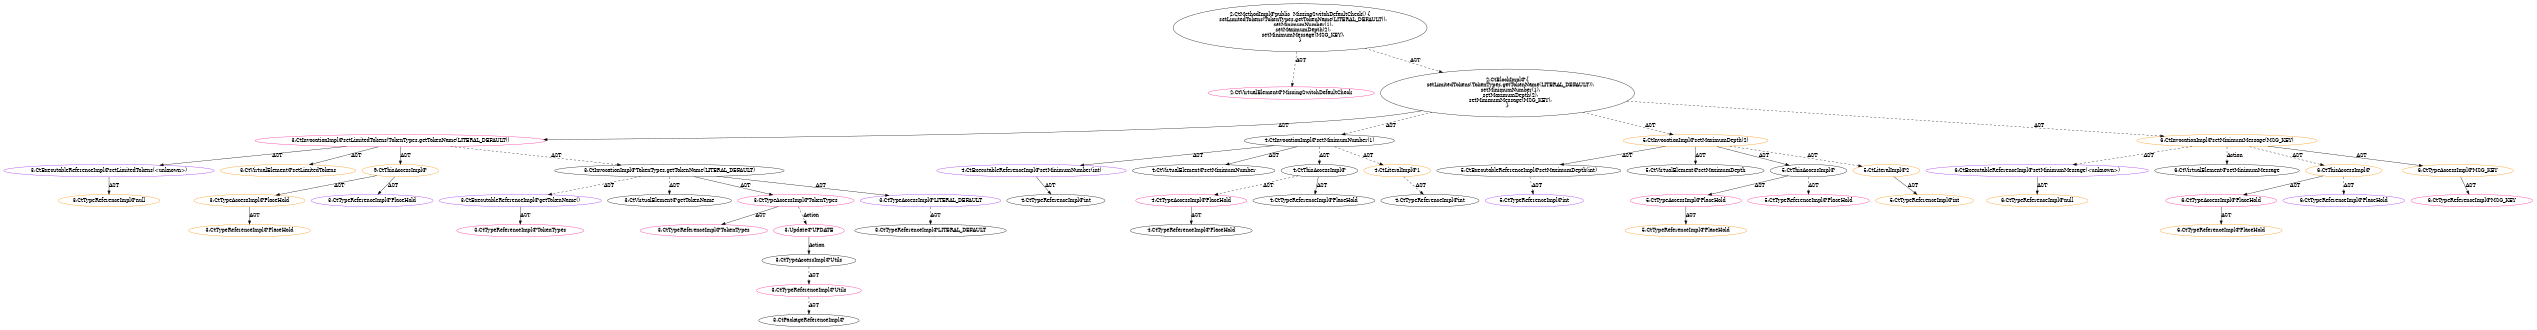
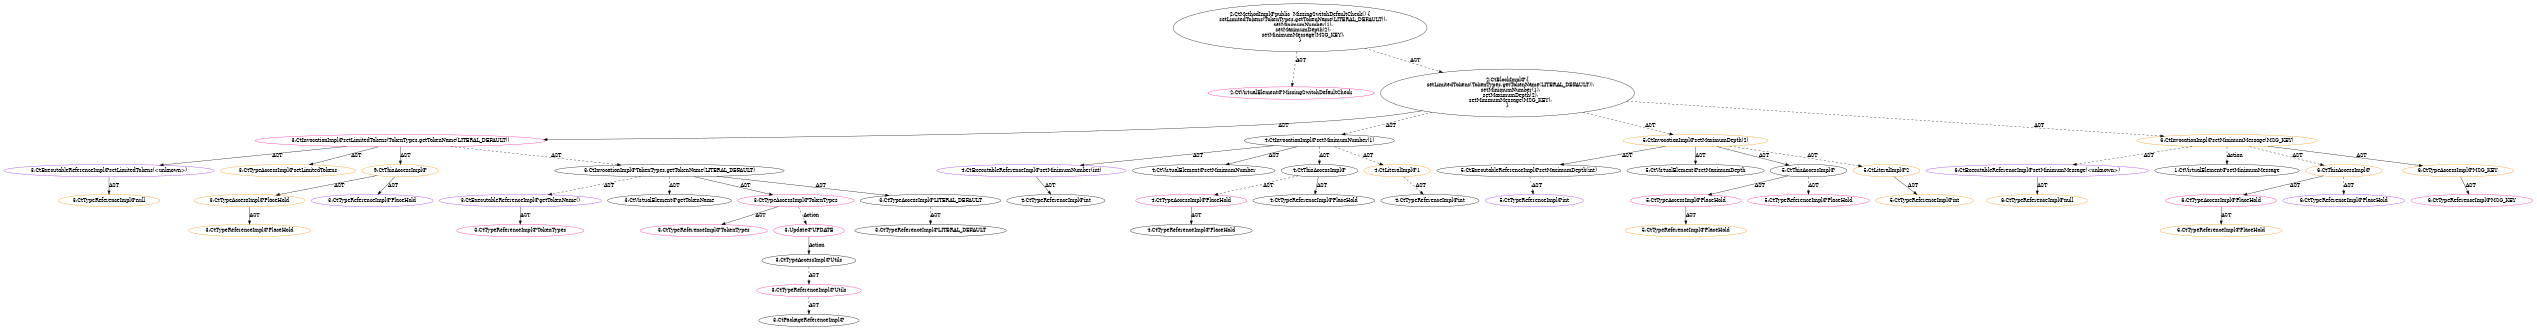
node "3:CtVirtualElement@setLimitedTokens": label "3:CtVirtualElement@setLimitedTokens" -> "3:CtTypeAccessImpl@setLimitedTokens"
node "6:CtVirtualElement@setMinimumMessage": label "6:CtVirtualElement@setMinimumMessage" -> "1:CtVirtualElement@setMinimumMessage"
node "3:CtTypeAccessImpl@LITERAL_DEFAULT": color purple -> black
